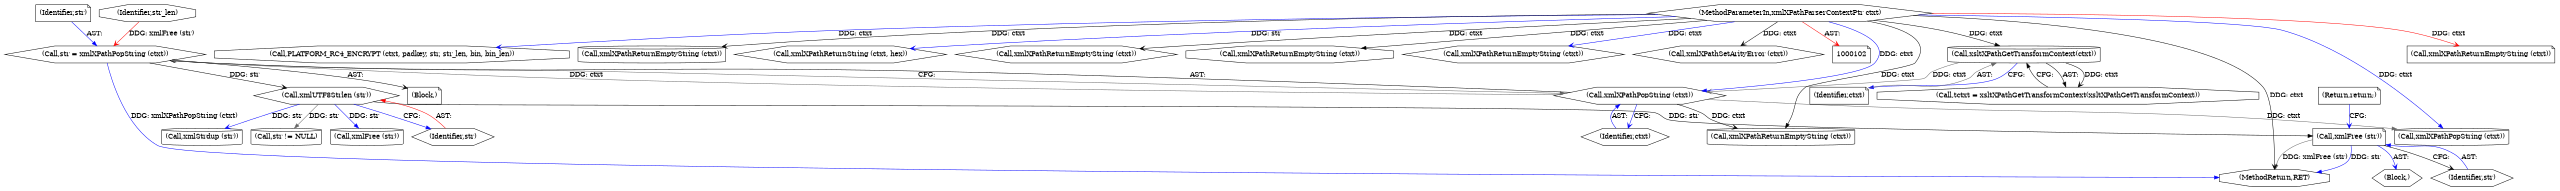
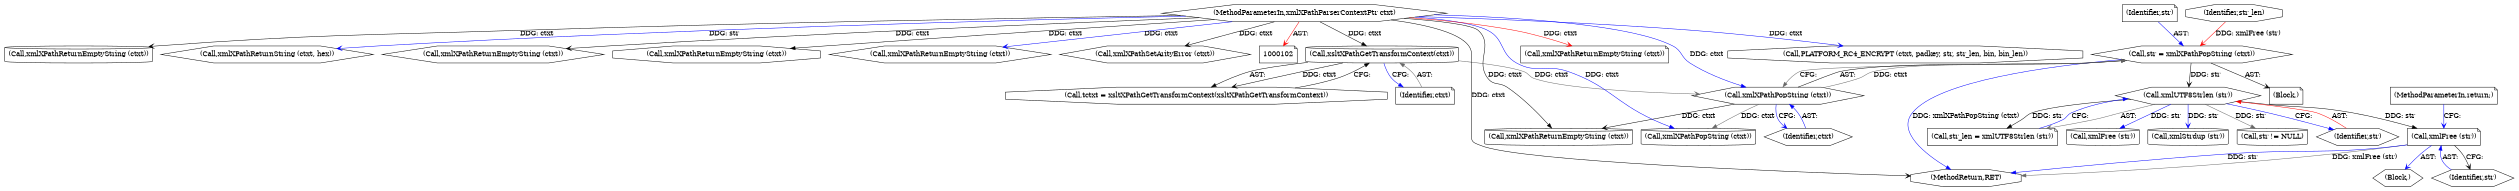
node "(Return,return;)": label "(Return,return;)" -> "(MethodParameterIn,return;)"
node "(Call,str_len = xmlUTF8Strlen (str))": added
